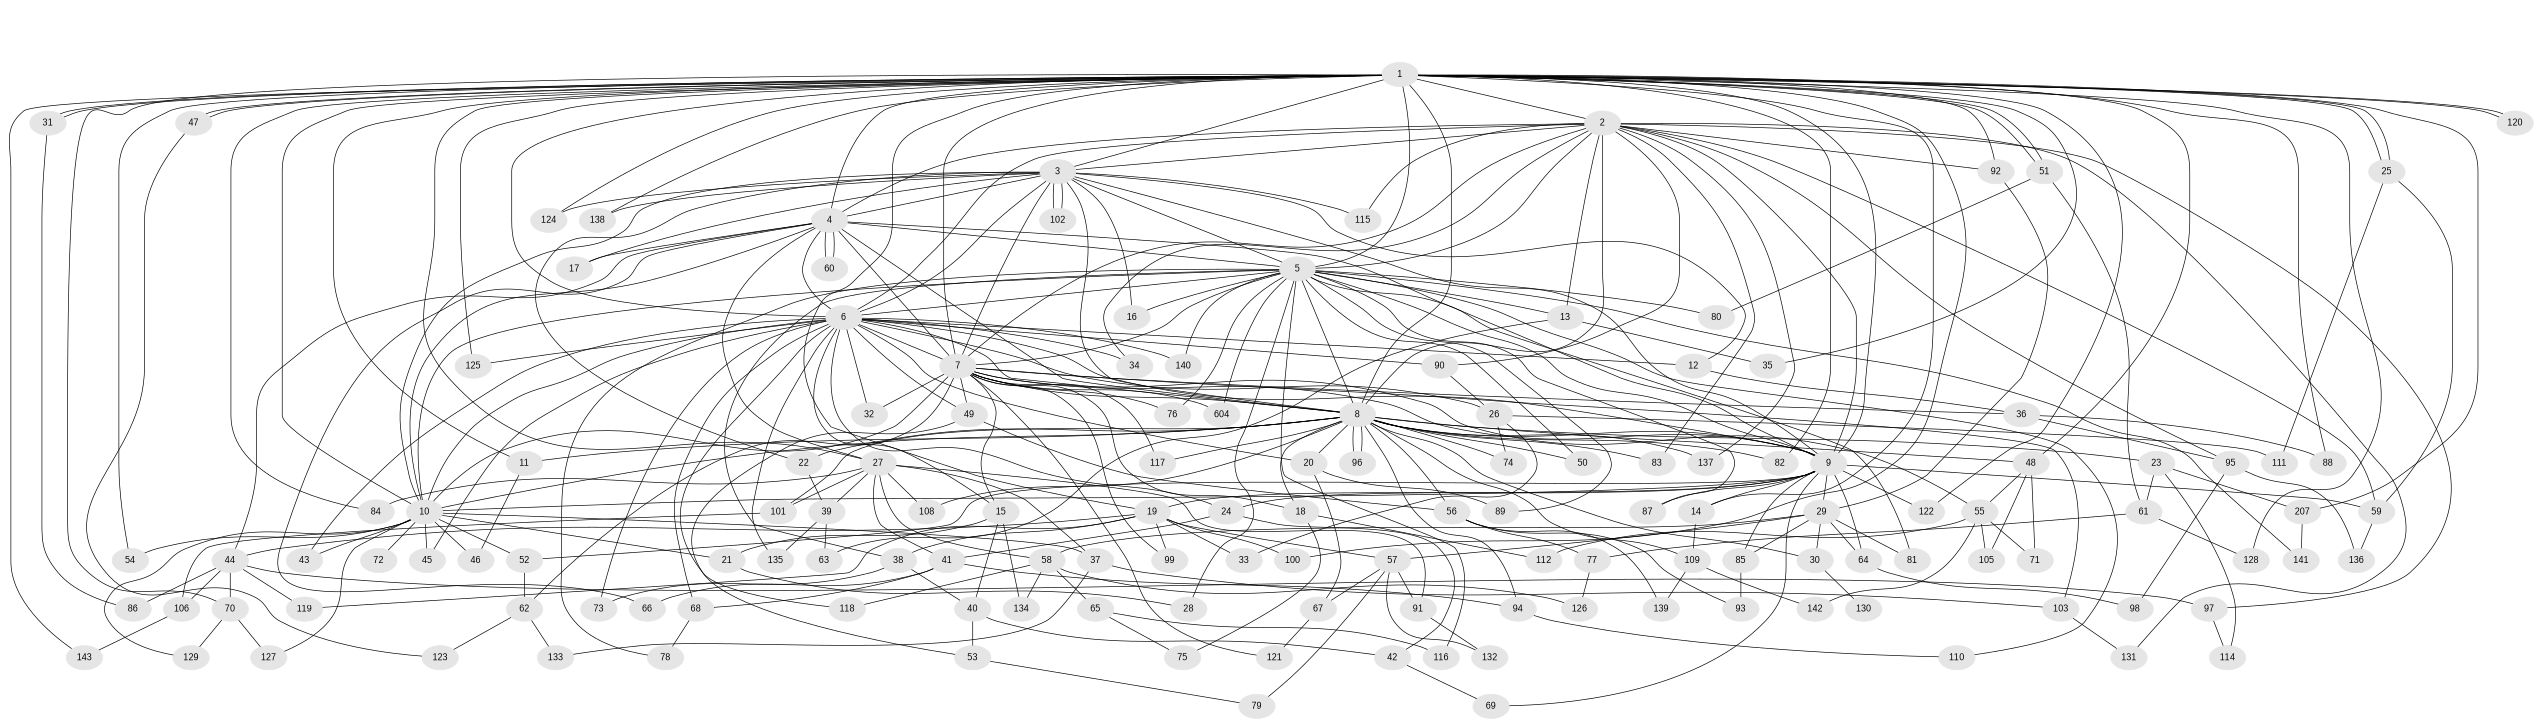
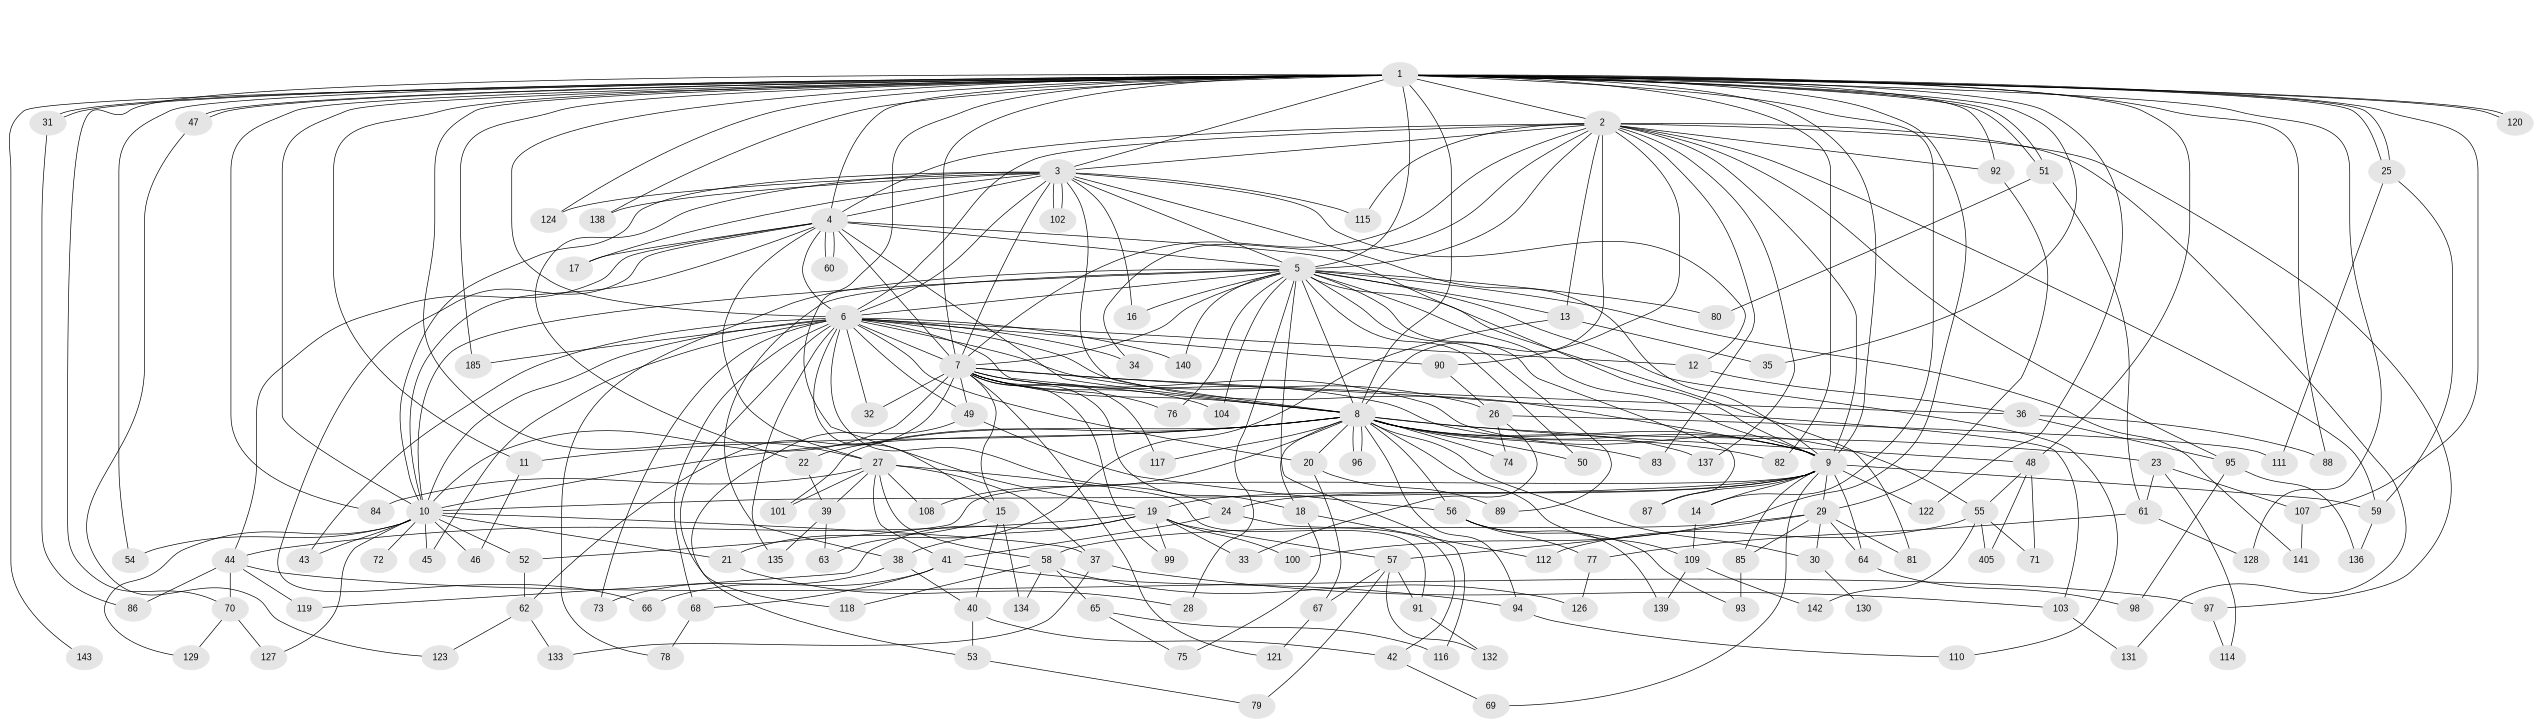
node "125": label "125" -> "185"
node "604": label "604" -> "104"
node "207": label "207" -> "107"
node "105": label "105" -> "405"
node "106": removed
